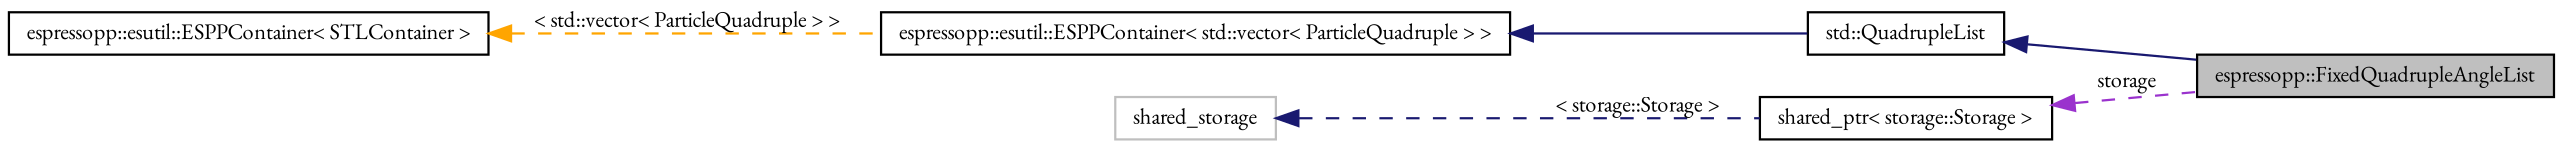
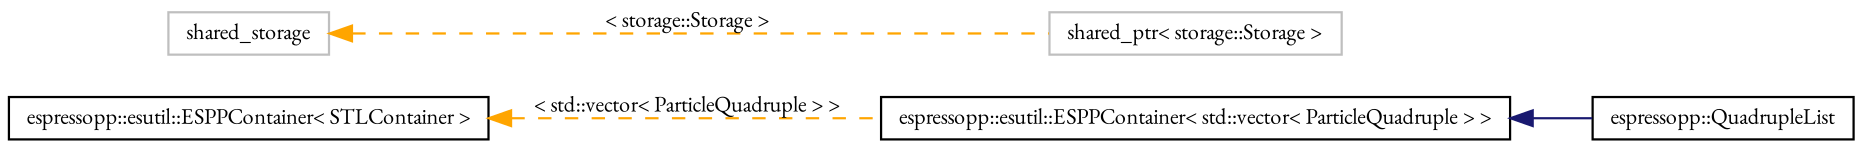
node "std::QuadrupleList": label "std::QuadrupleList" -> "espressopp::QuadrupleList"
node "espressopp::FixedQuadrupleAngleList": removed
edge "shared_ptr< storage::Storage >" -> "shared_storage": color midnightblue -> orange
node "shared_ptr< storage::Storage >": color black -> grey75
